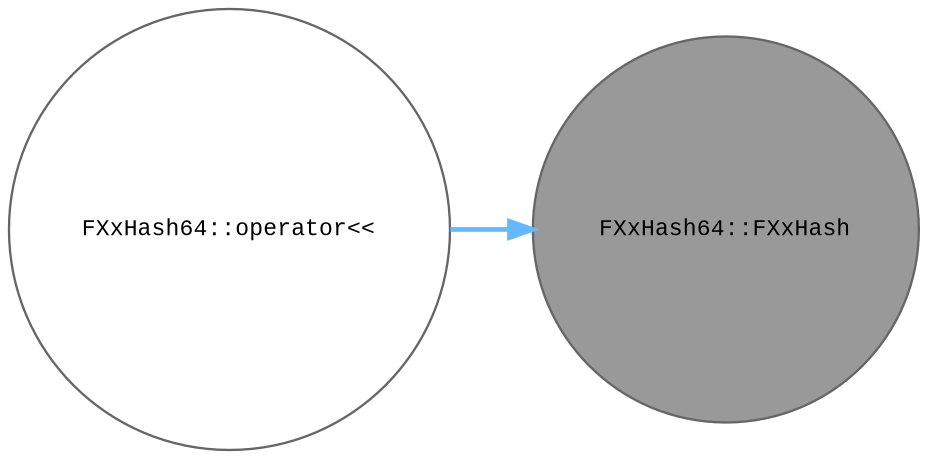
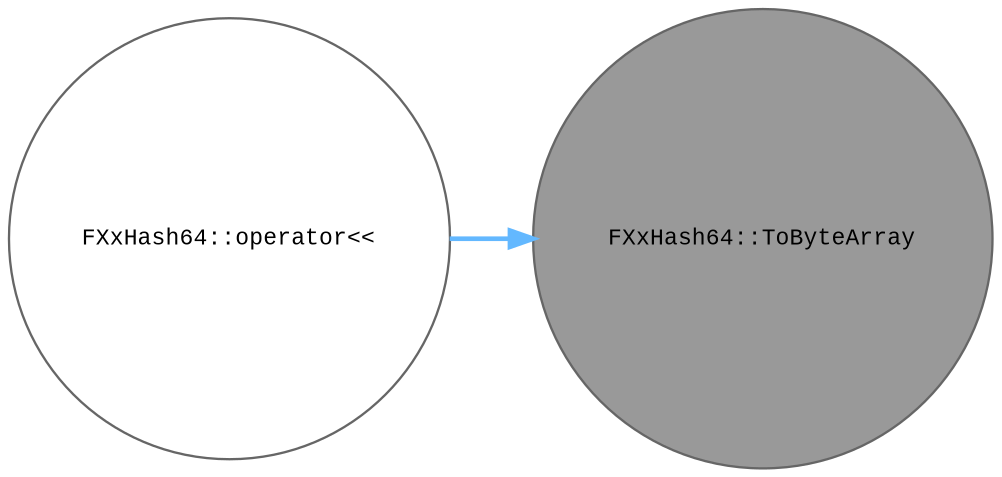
node "FXxHash64::FXxHash": label "FXxHash64::FXxHash" -> "FXxHash64::ToByteArray"
